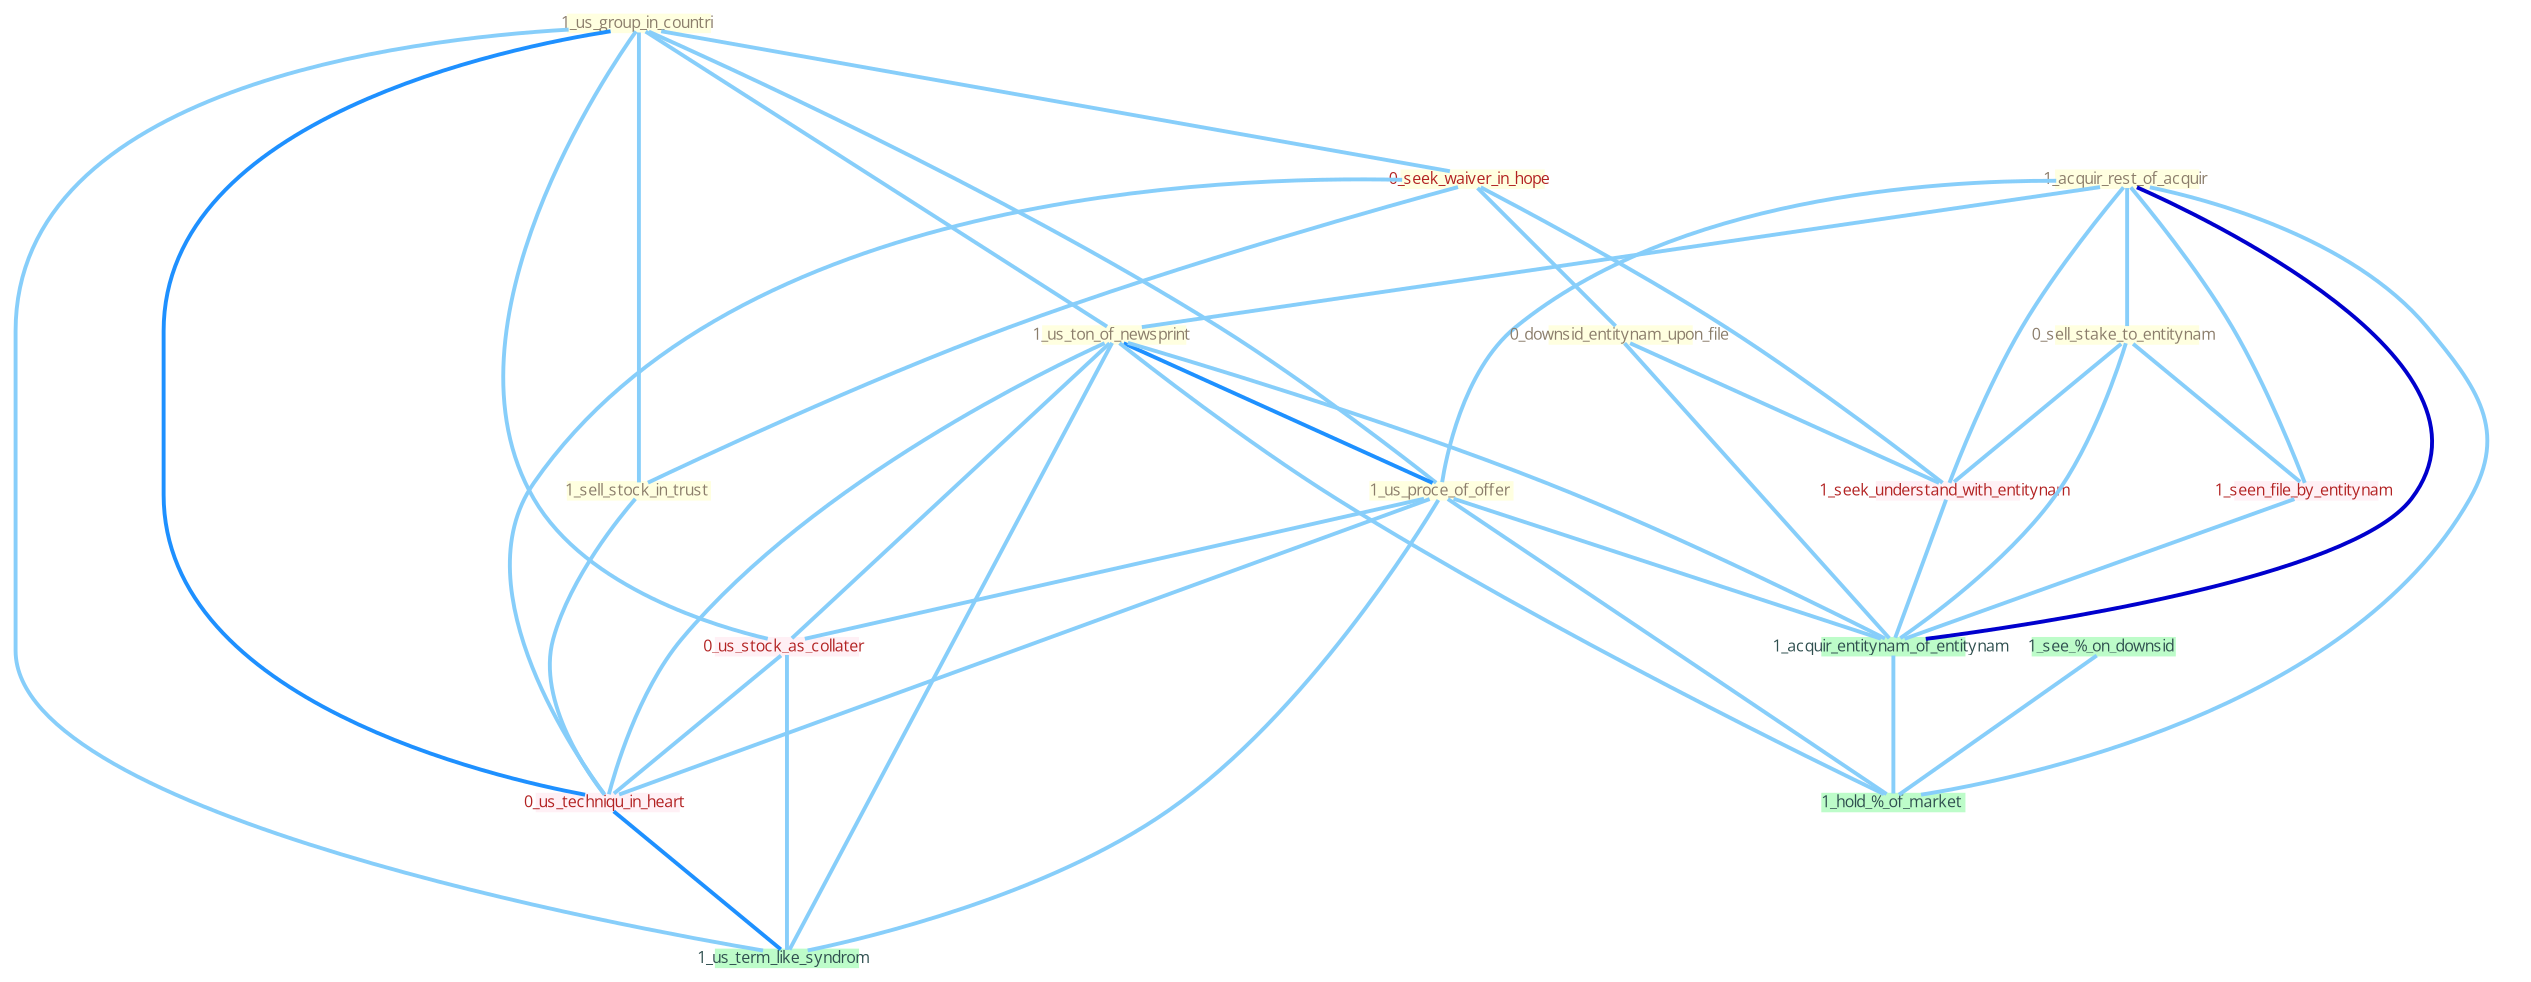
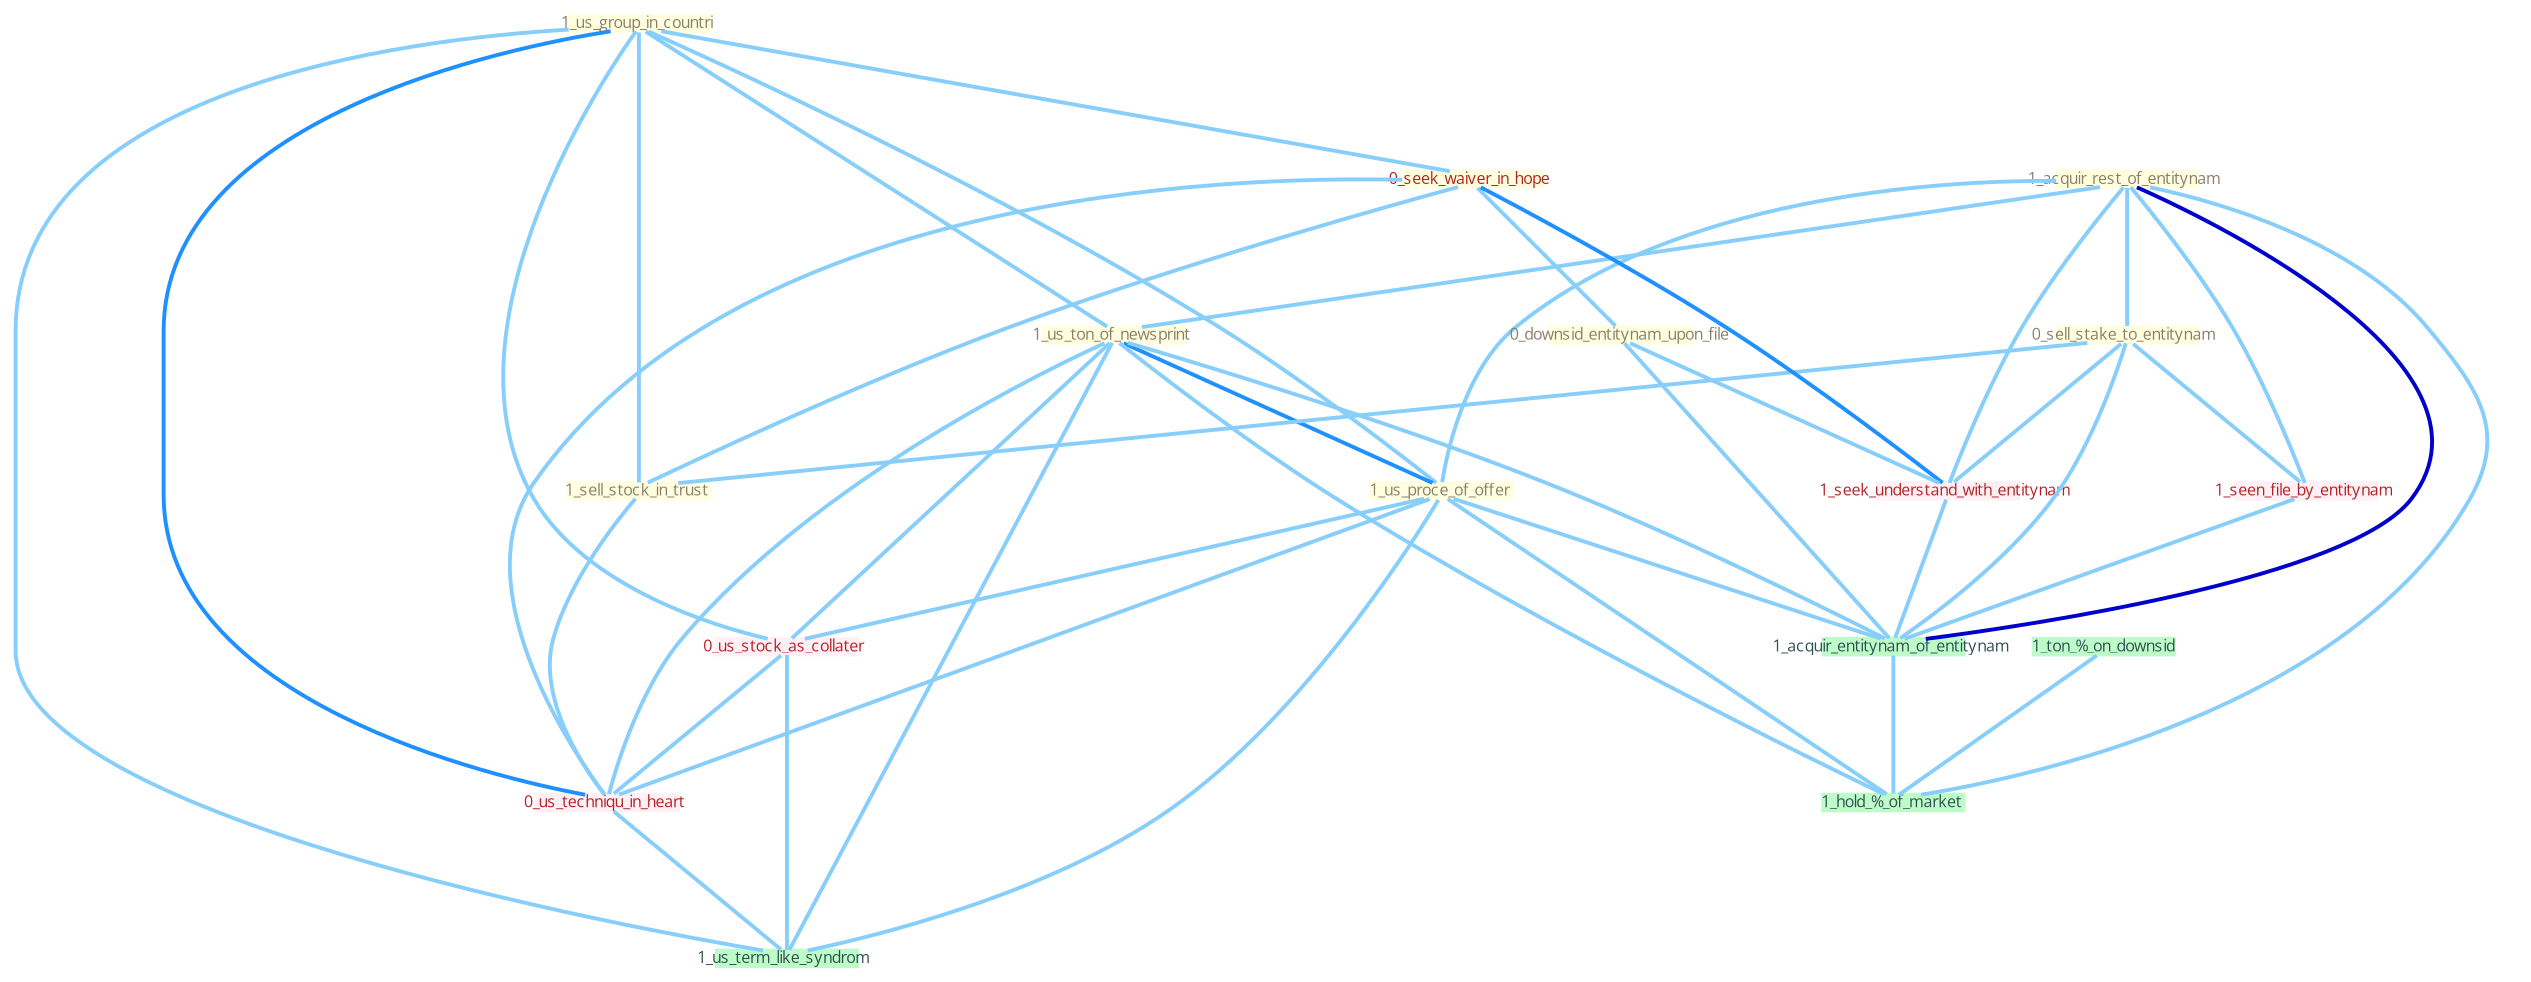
node "1_acquir_rest_of_acquir": label "1_acquir_rest_of_acquir" -> "1_acquir_rest_of_entitynam"
edge "0_seek_waiver_in_hope" -- "1_seek_understand_with_entitynam": color #87cefa -> #1e90ff
edge "0_sell_stake_to_entitynam" -- "1_sell_stock_in_trust": added
node "1_see_%_on_downsid": label "1_see_%_on_downsid" -> "1_ton_%_on_downsid"
edge "0_us_techniqu_in_heart" -- "1_us_term_like_syndrom": color #1e90ff -> #87cefa
